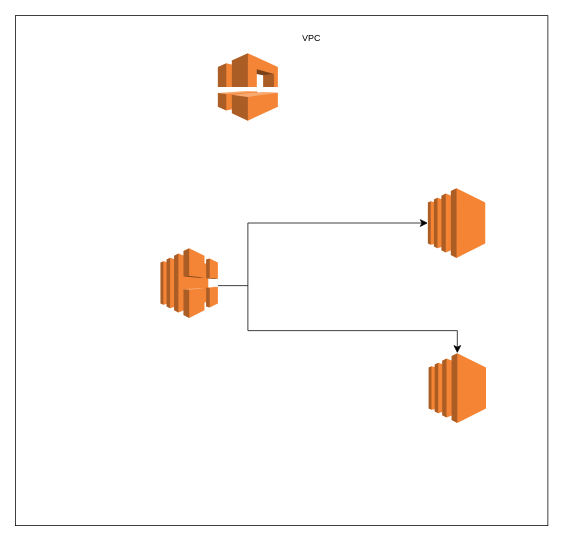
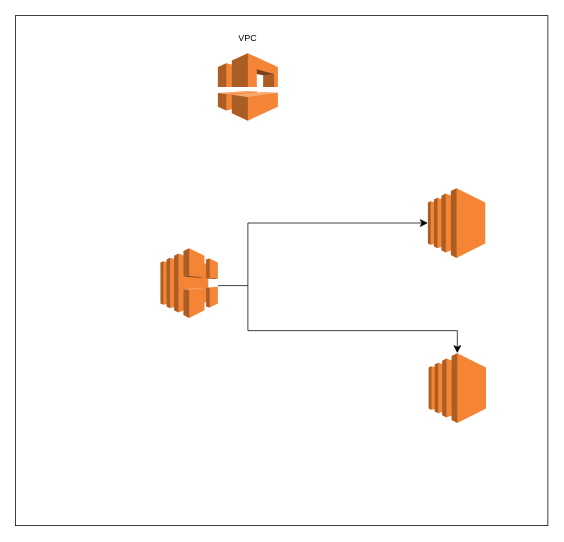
node "VPC": moved (312, 38) -> (248, 38)
